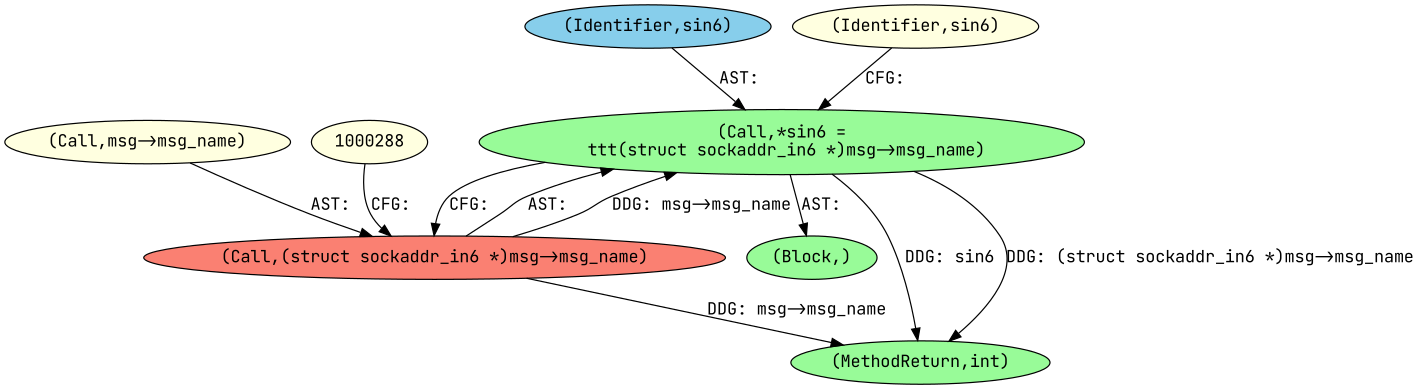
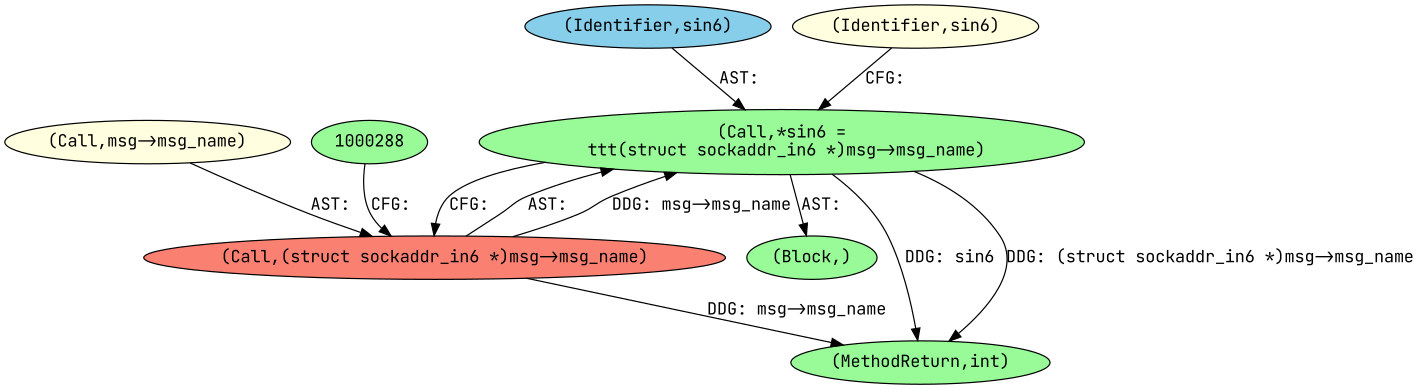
node "1000288": fillcolor lightyellow -> palegreen
